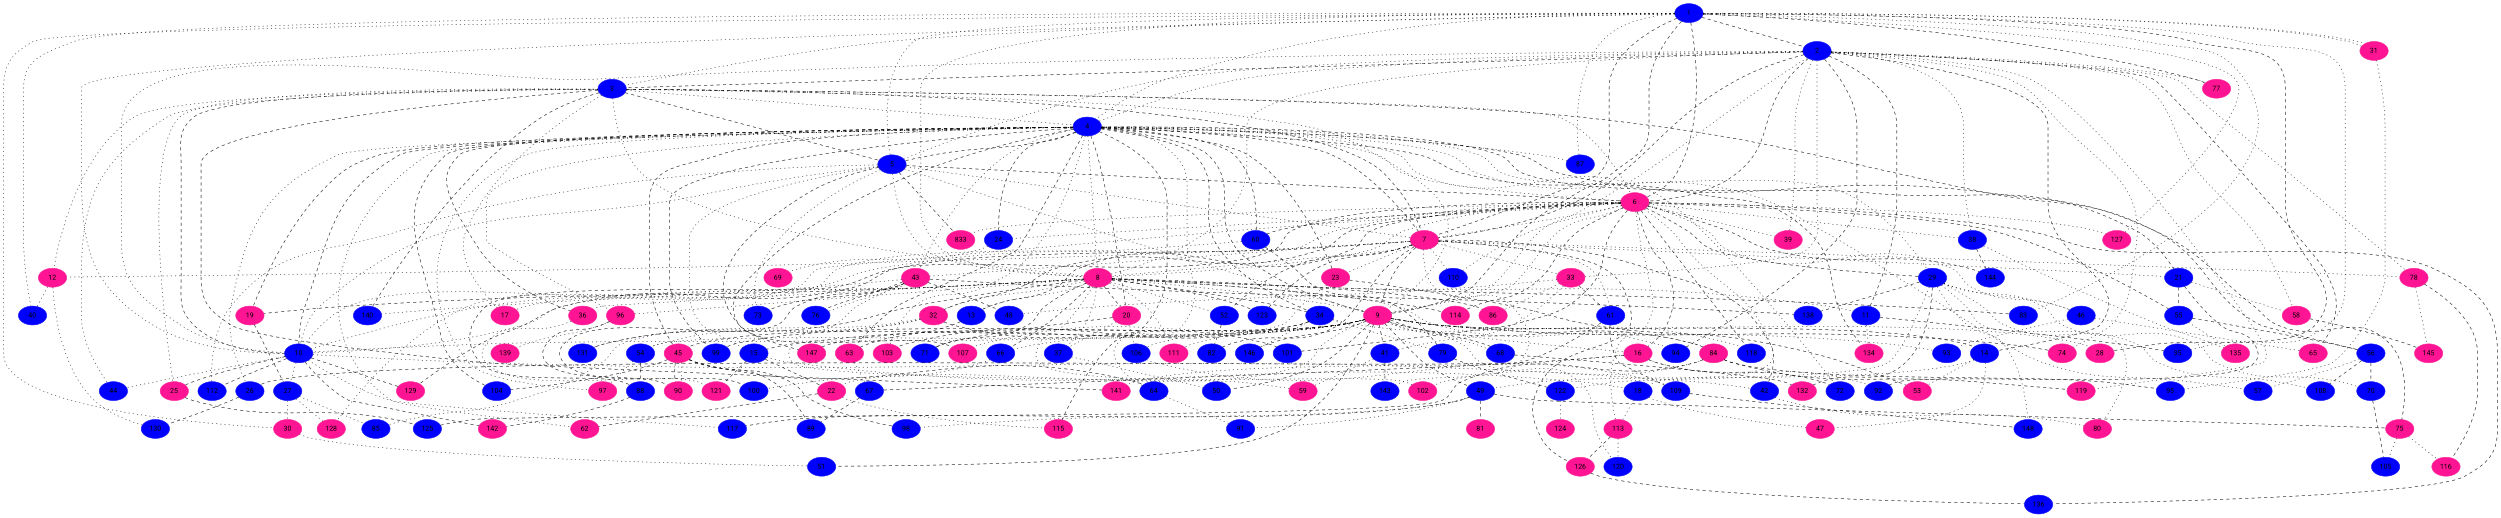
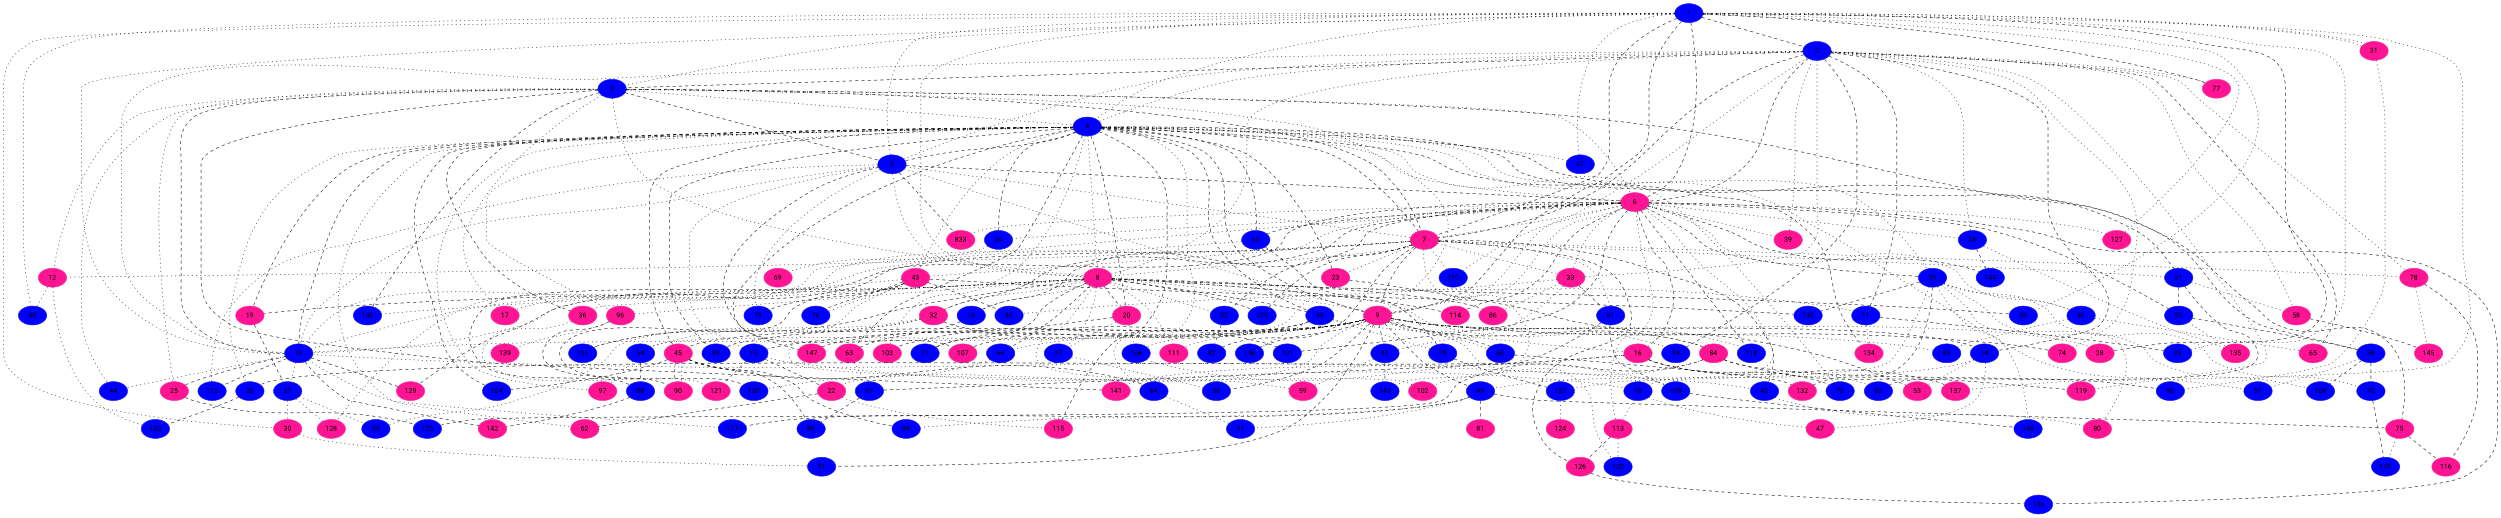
edge "6" -- "8": now "6" -- "33"
edge "9" -- "107": style dotted -> dashed
node "137": added
edge "75" -- "116": style dotted -> dashed
